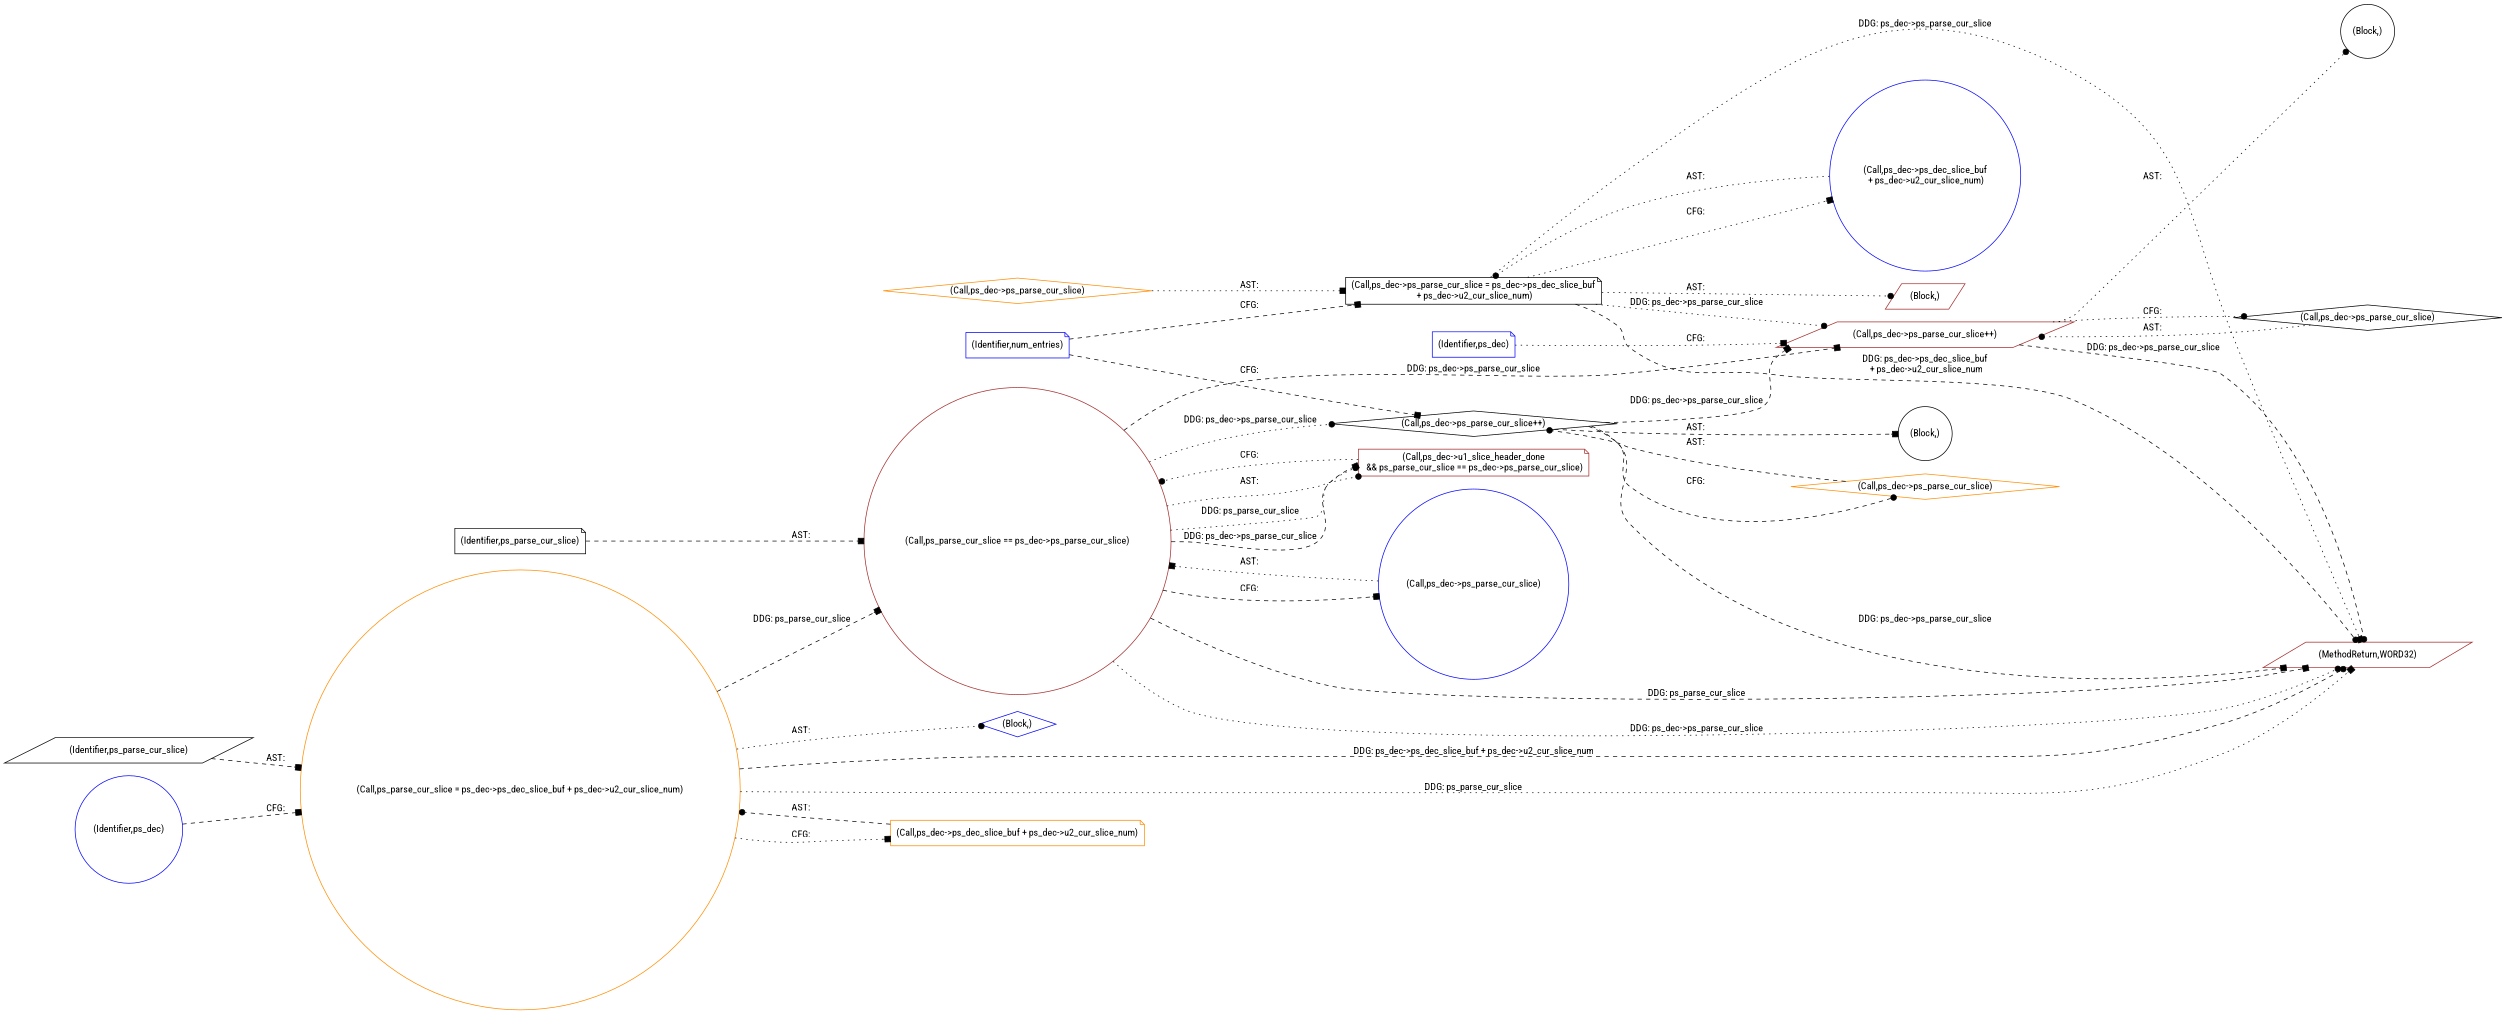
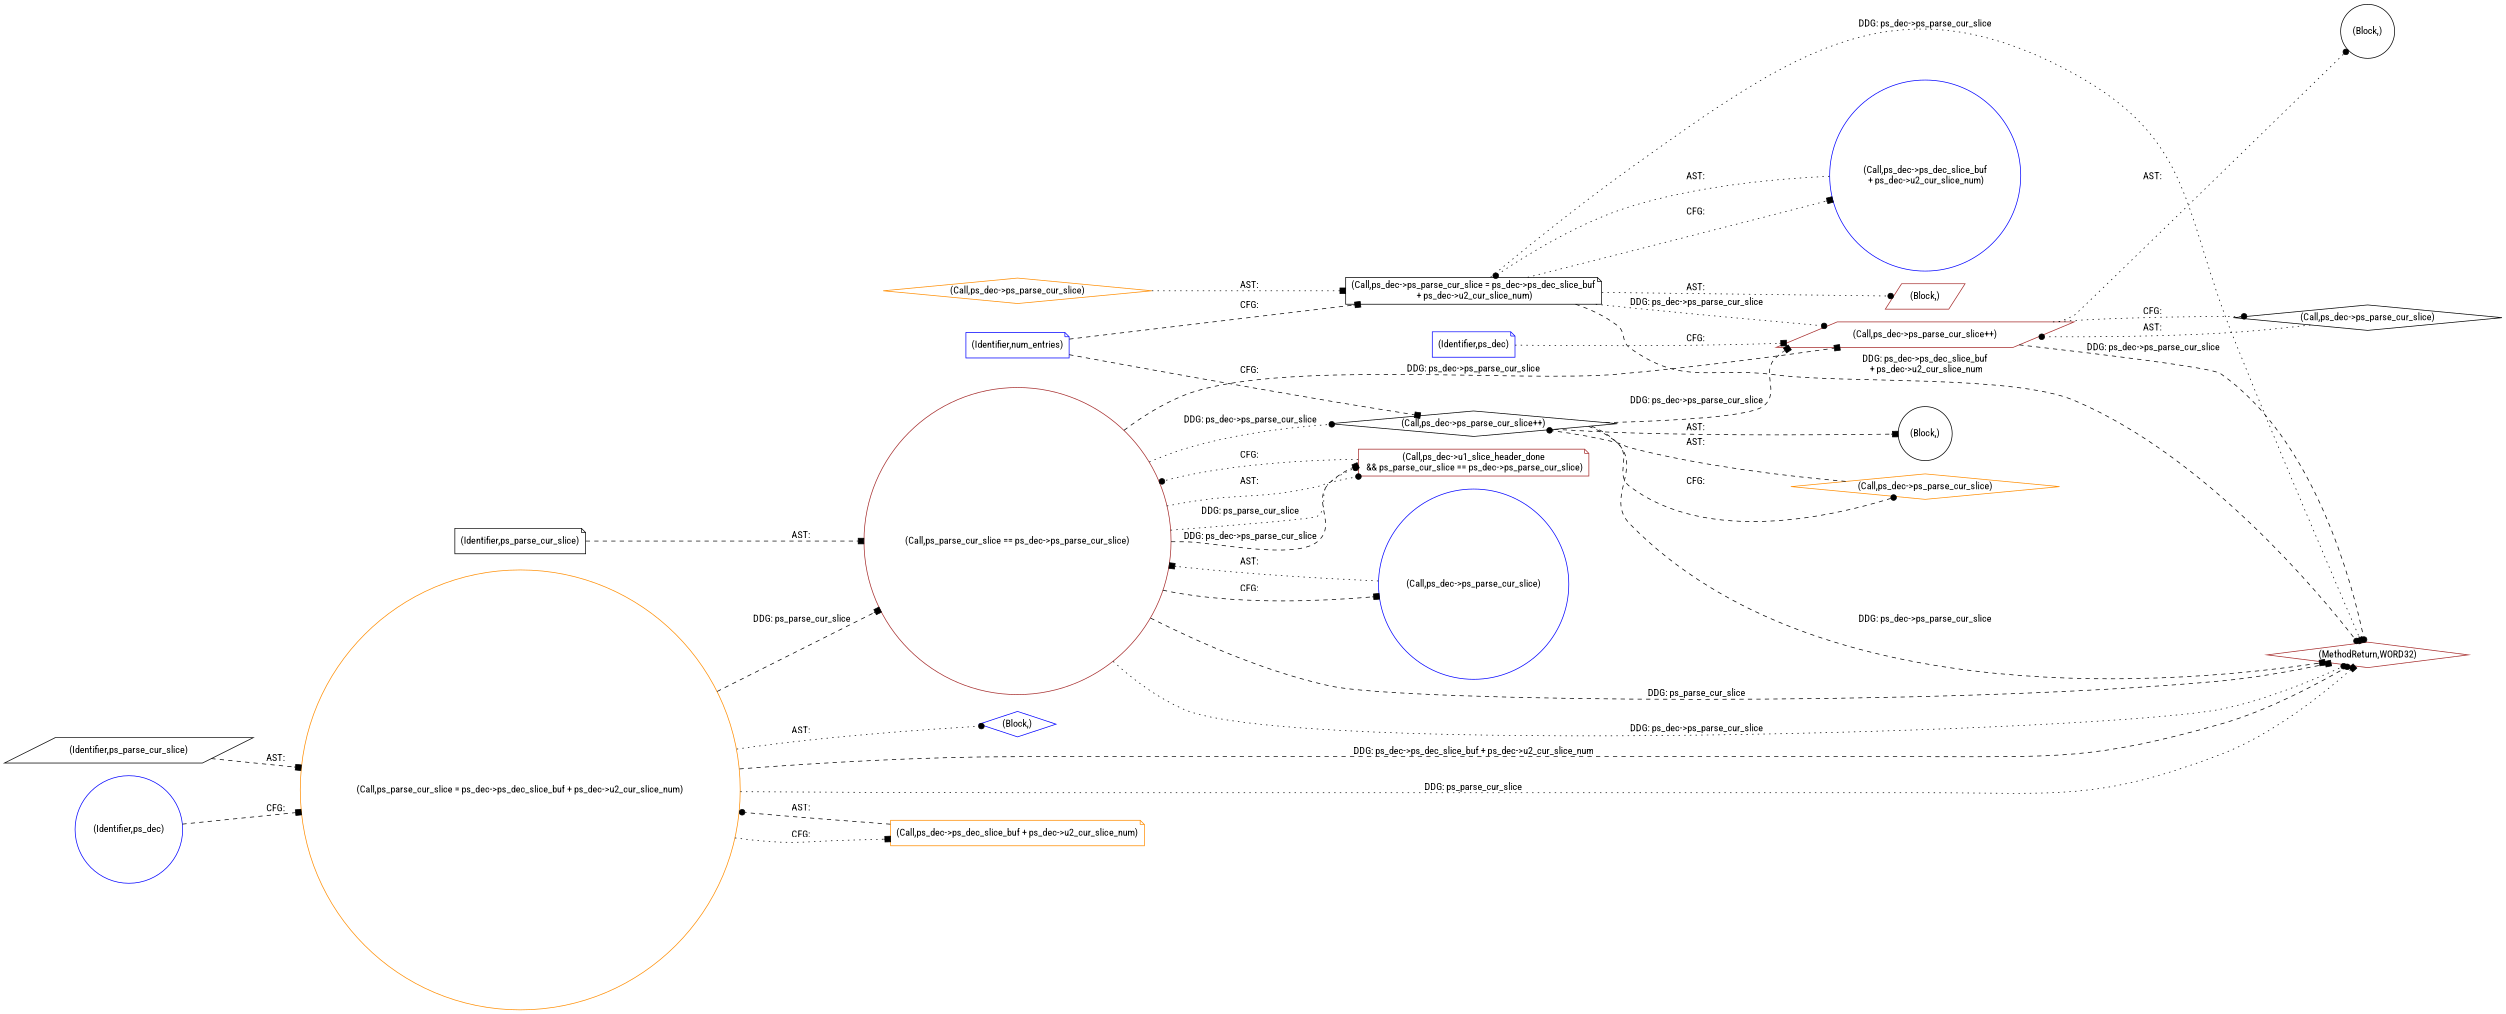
node "(MethodReturn,WORD32)": shape parallelogram -> diamond
